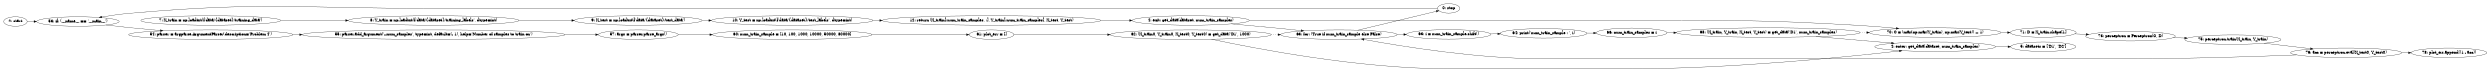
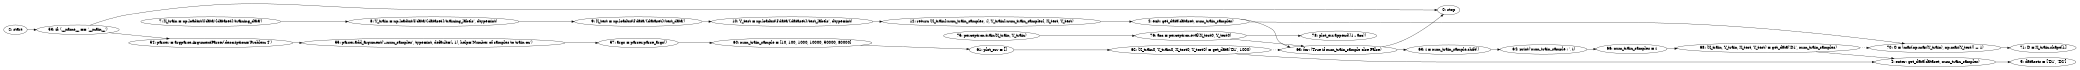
edge "0: stop" -> "53: if: (__name__ == '__main__')": reversed
node "73: perceptron = Perceptron(C, D)": removed
